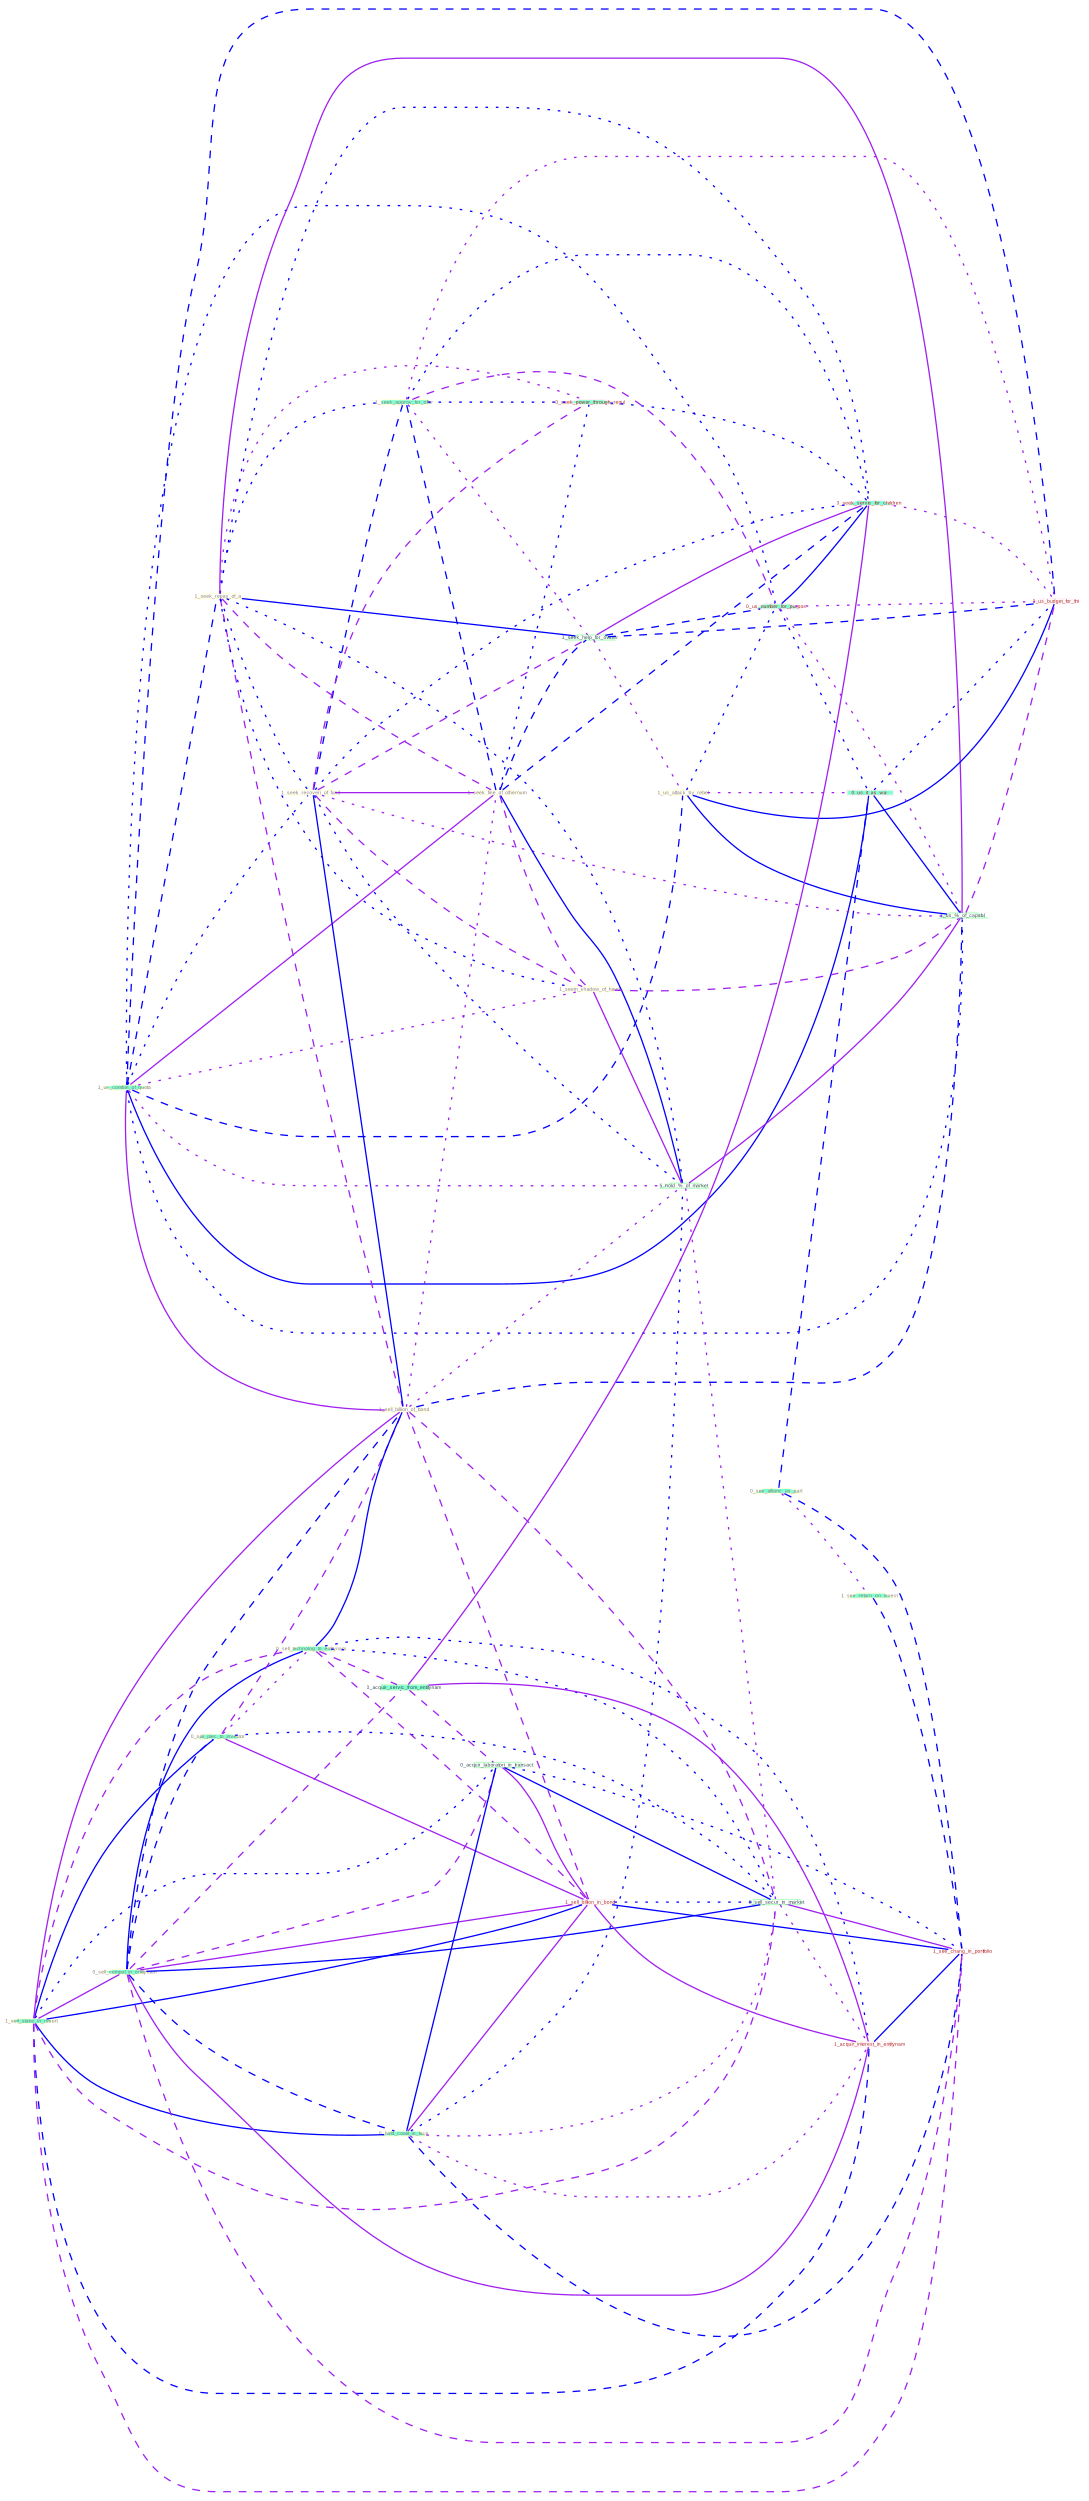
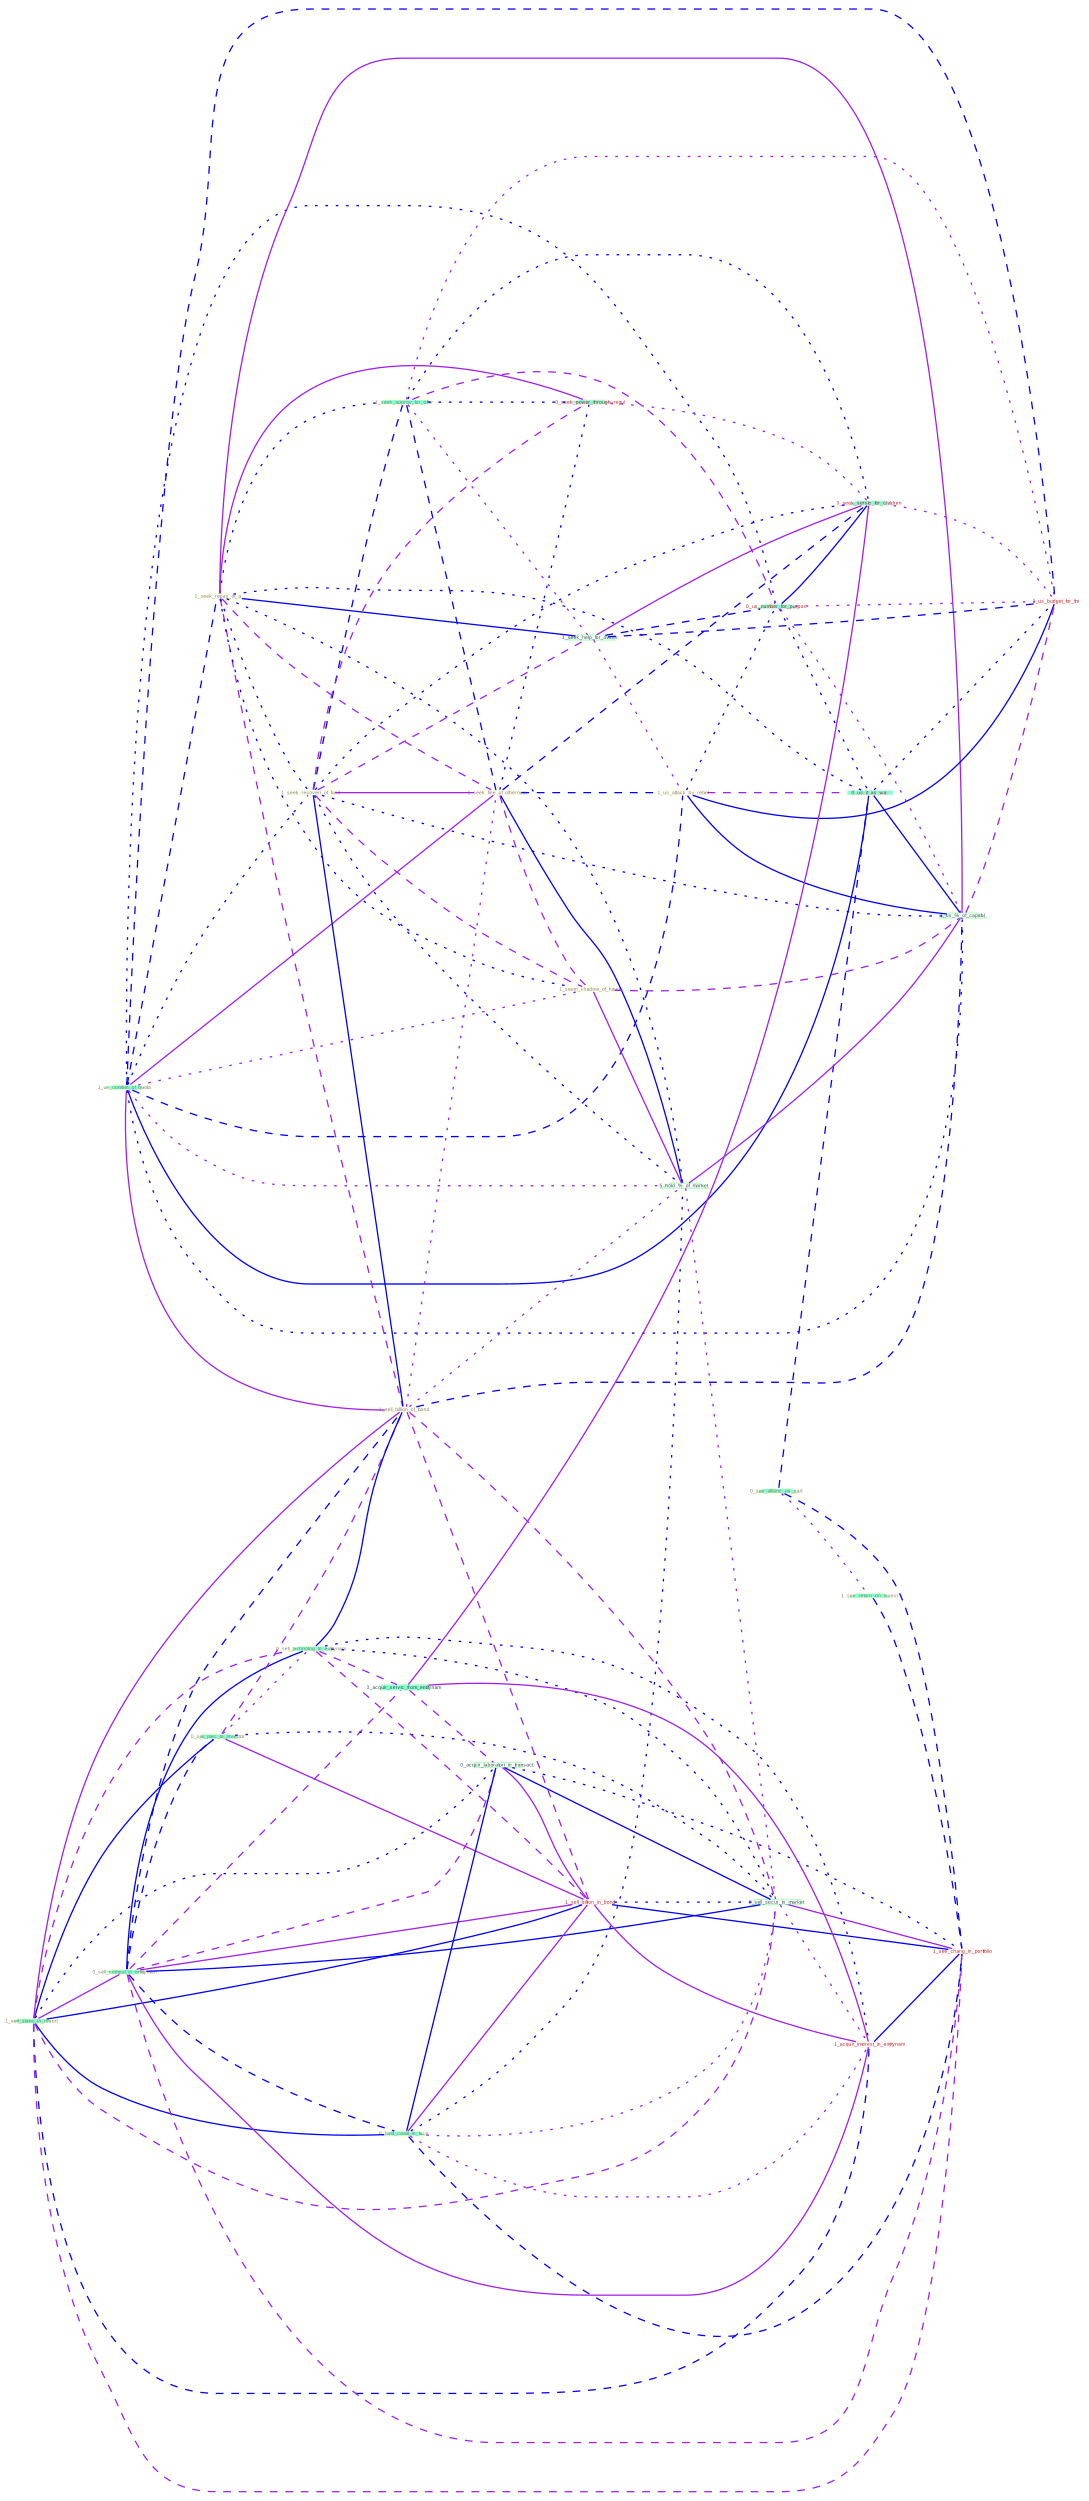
edge "0_seek_servic_for_children" -- "1_seek_repay_of_a": now "0_us_it_as_wai" -- "1_seek_repay_of_a"
edge "0_seek_power_through_regul" -- "1_seek_repay_of_a": style dotted -> solid
edge "0_seek_power_through_regul" -- "0_seek_servic_for_children": color blue -> purple
edge "1_seek_help_for_owner" -- "1_seek_fine_of_othernum": now "1_us_attack_by_rebel" -- "1_seek_fine_of_othernum"
edge "1_us_attack_by_rebel" -- "0_us_it_as_wai": style dotted -> dashed
edge "1_seek_recoveri_of_fund" -- "1_us_%_of_capabl": color purple -> blue
